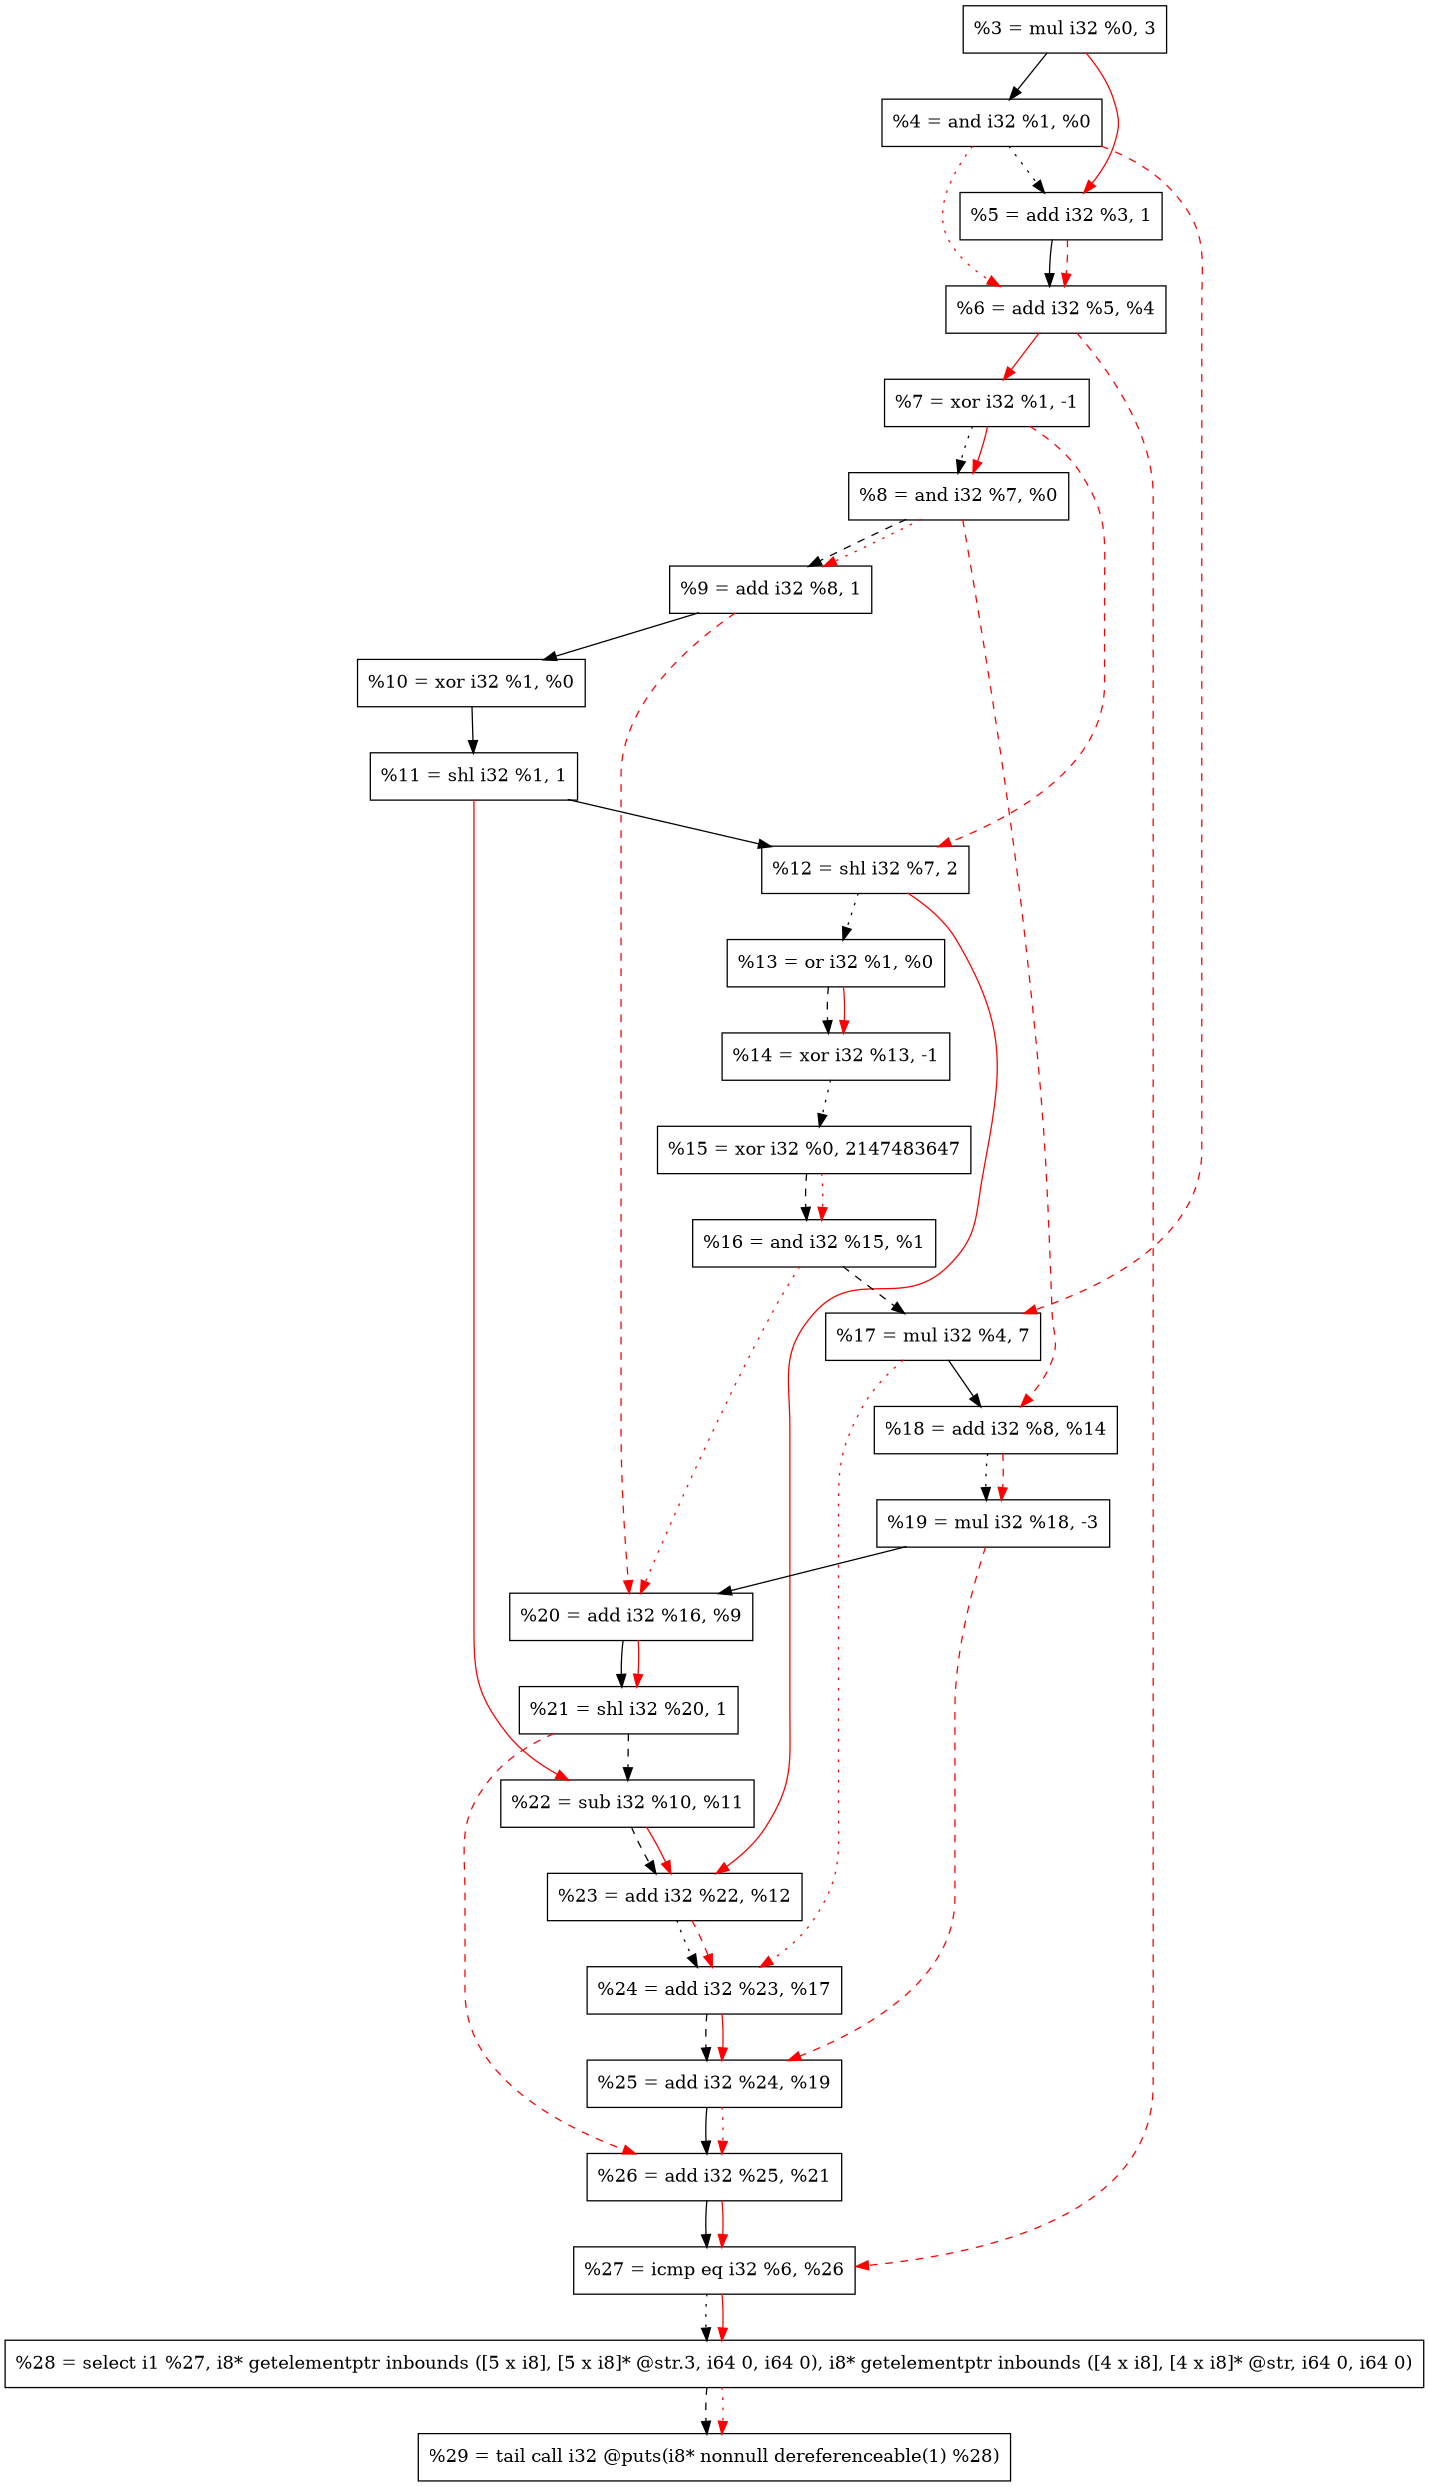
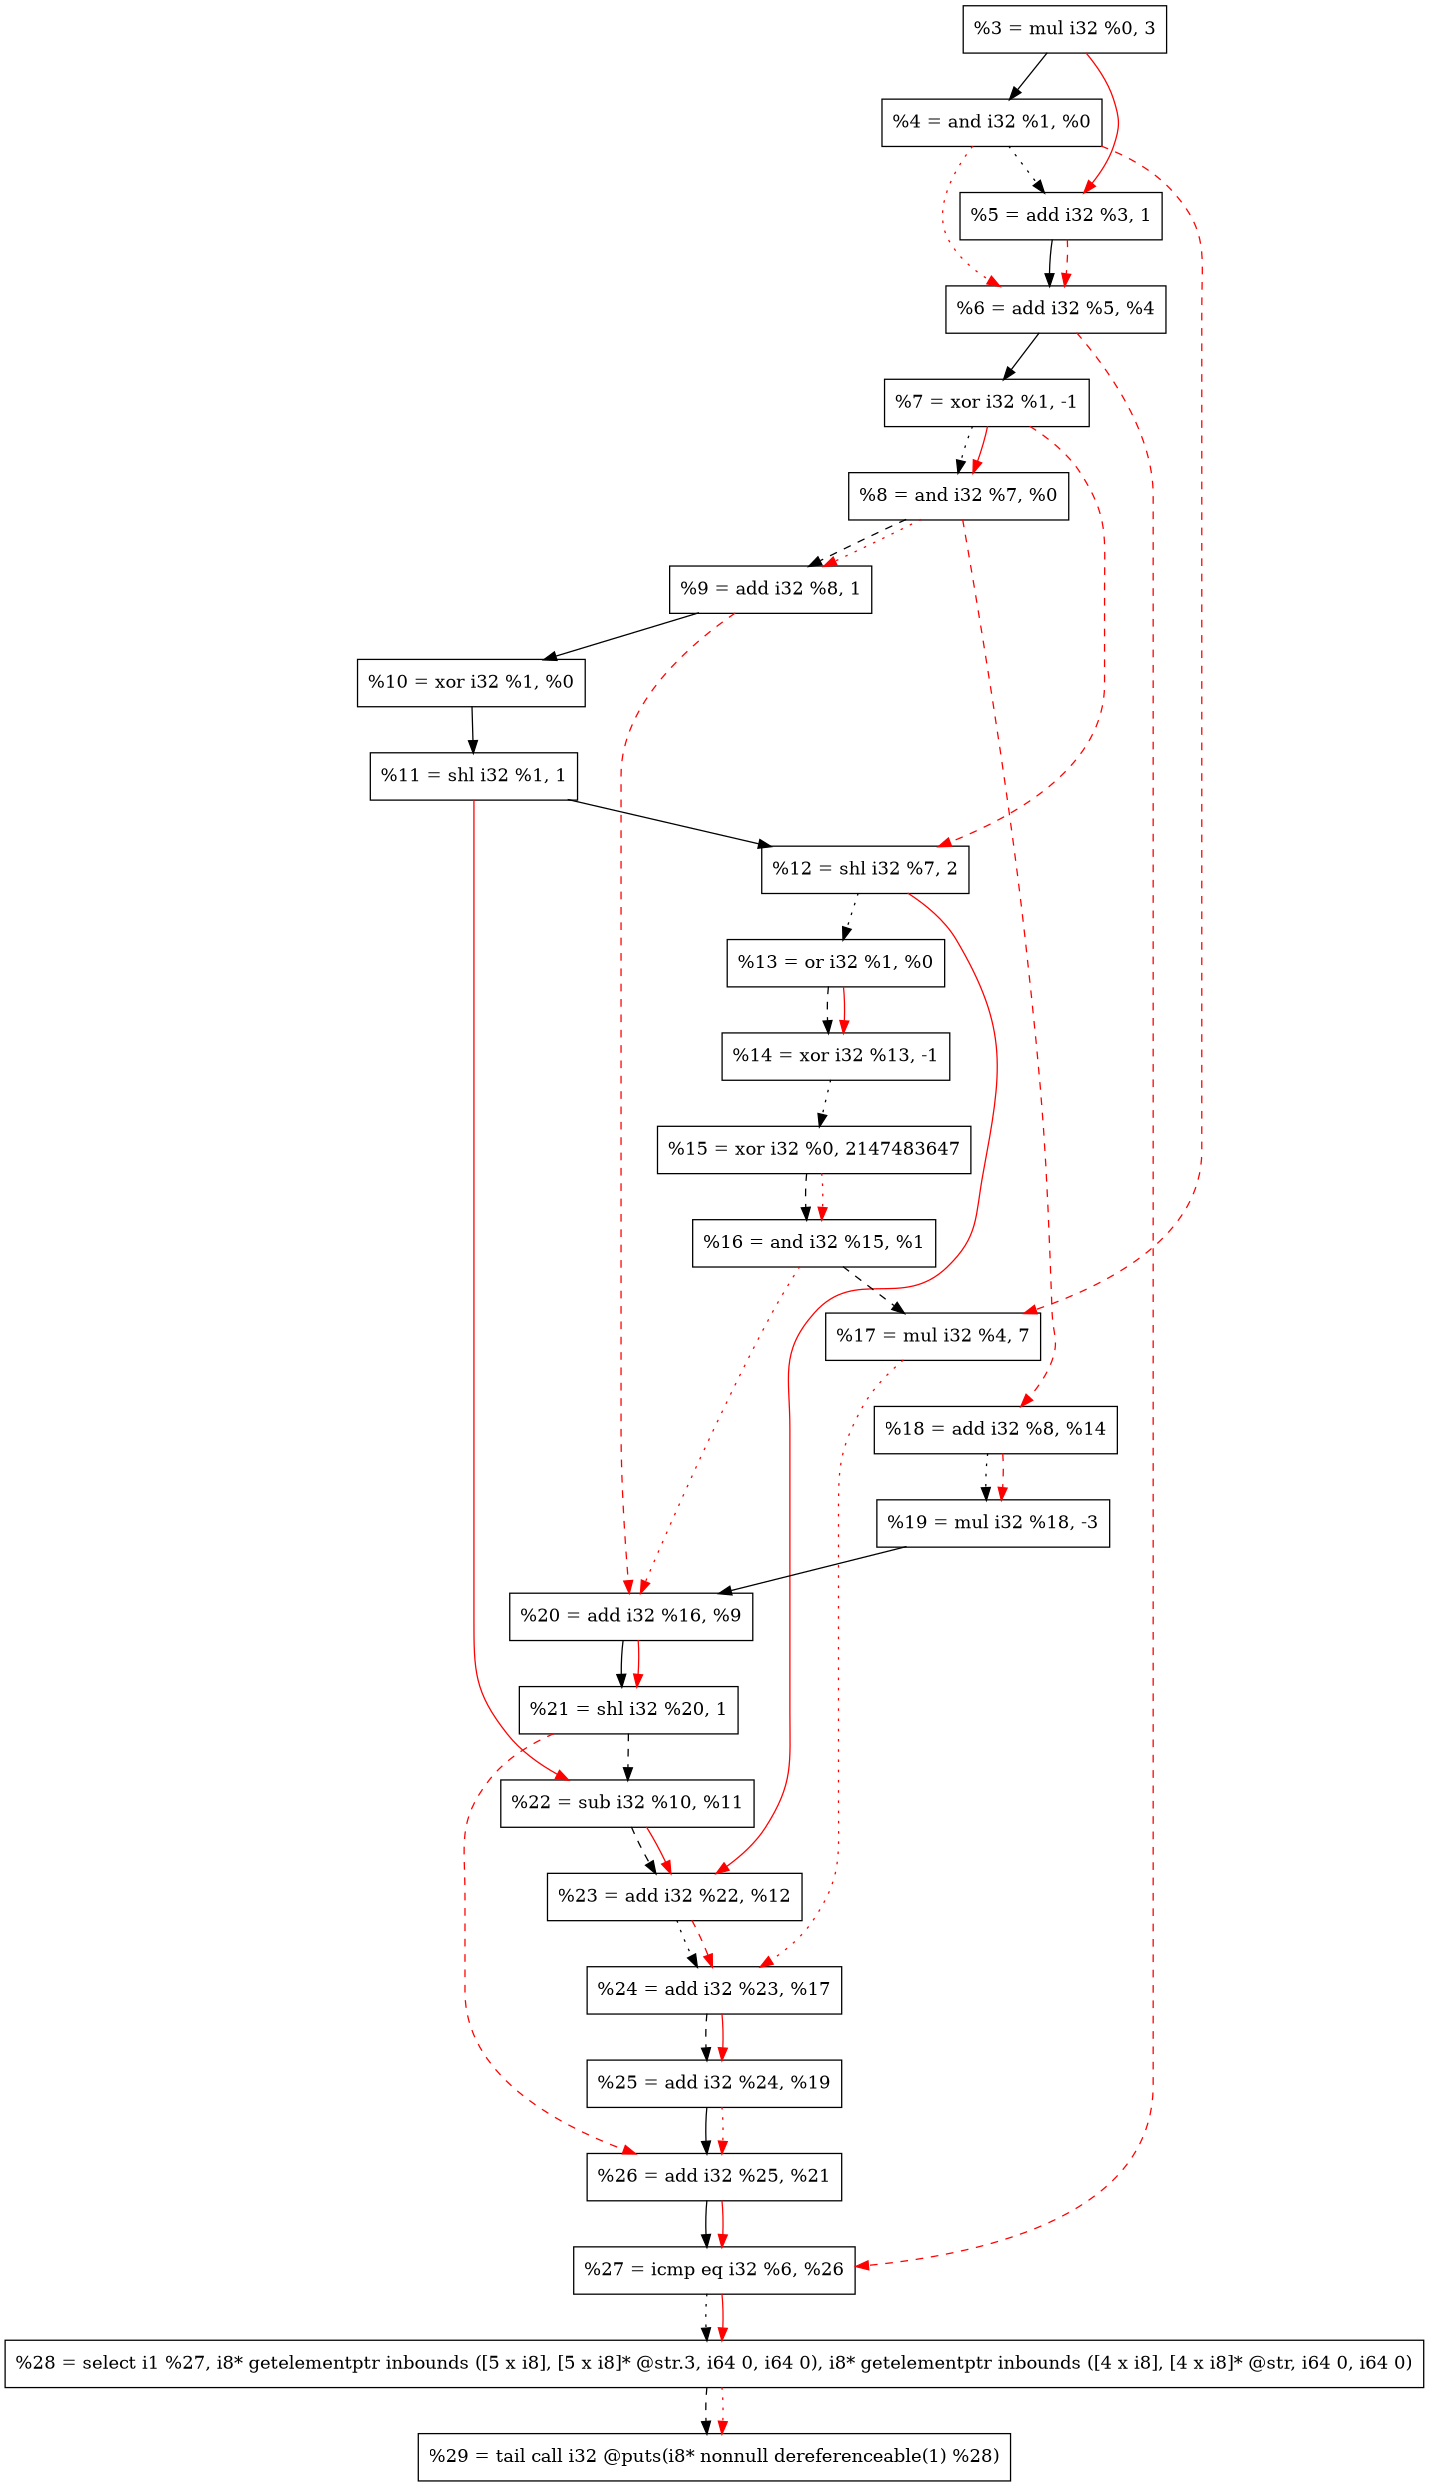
edge "%6 = add i32 %5, %4" -> "%7 = xor i32 %1, -1": color red -> black
edge "%17 = mul i32 %4, 7" -> "%18 = add i32 %8, %14": removed
edge "%19 = mul i32 %18, -3" -> "%25 = add i32 %24, %19": removed
